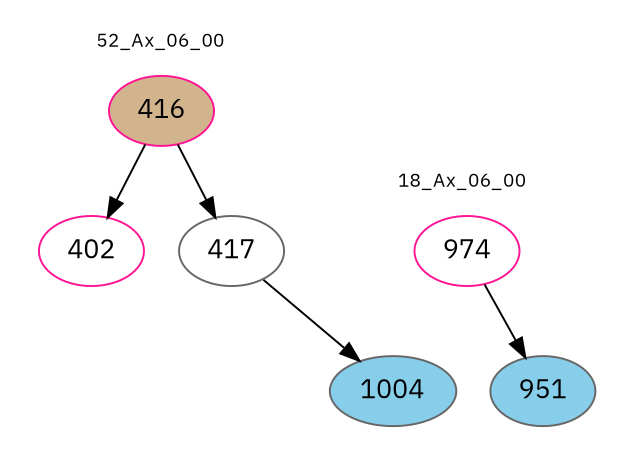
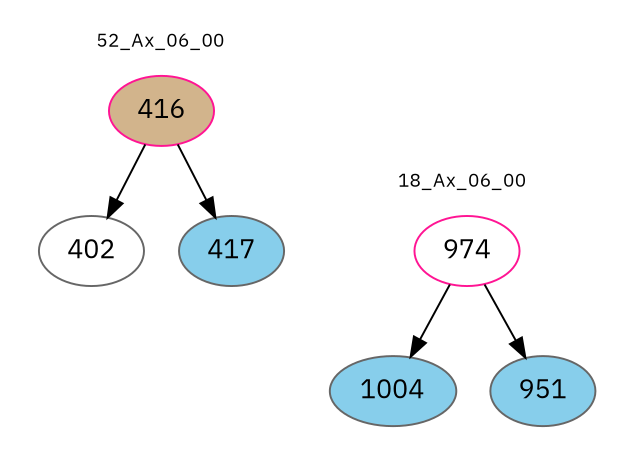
node "402": color deeppink -> gray40
node "417": fillcolor white -> skyblue
edge "417" -> "1004": now "974" -> "1004"
